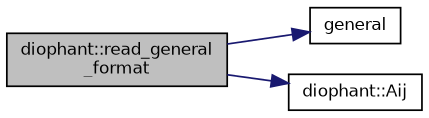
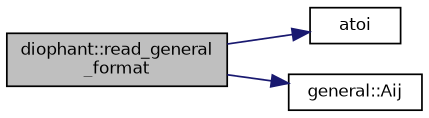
node "general": label "general" -> "atoi"
node "diophant::Aij": label "diophant::Aij" -> "general::Aij"
